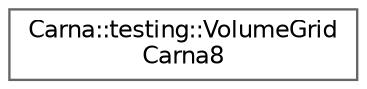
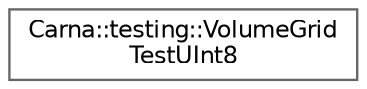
node "Carna::testing::VolumeGrid Carna8": label "Carna::testing::VolumeGrid Carna8" -> "Carna::testing::VolumeGrid TestUInt8"
